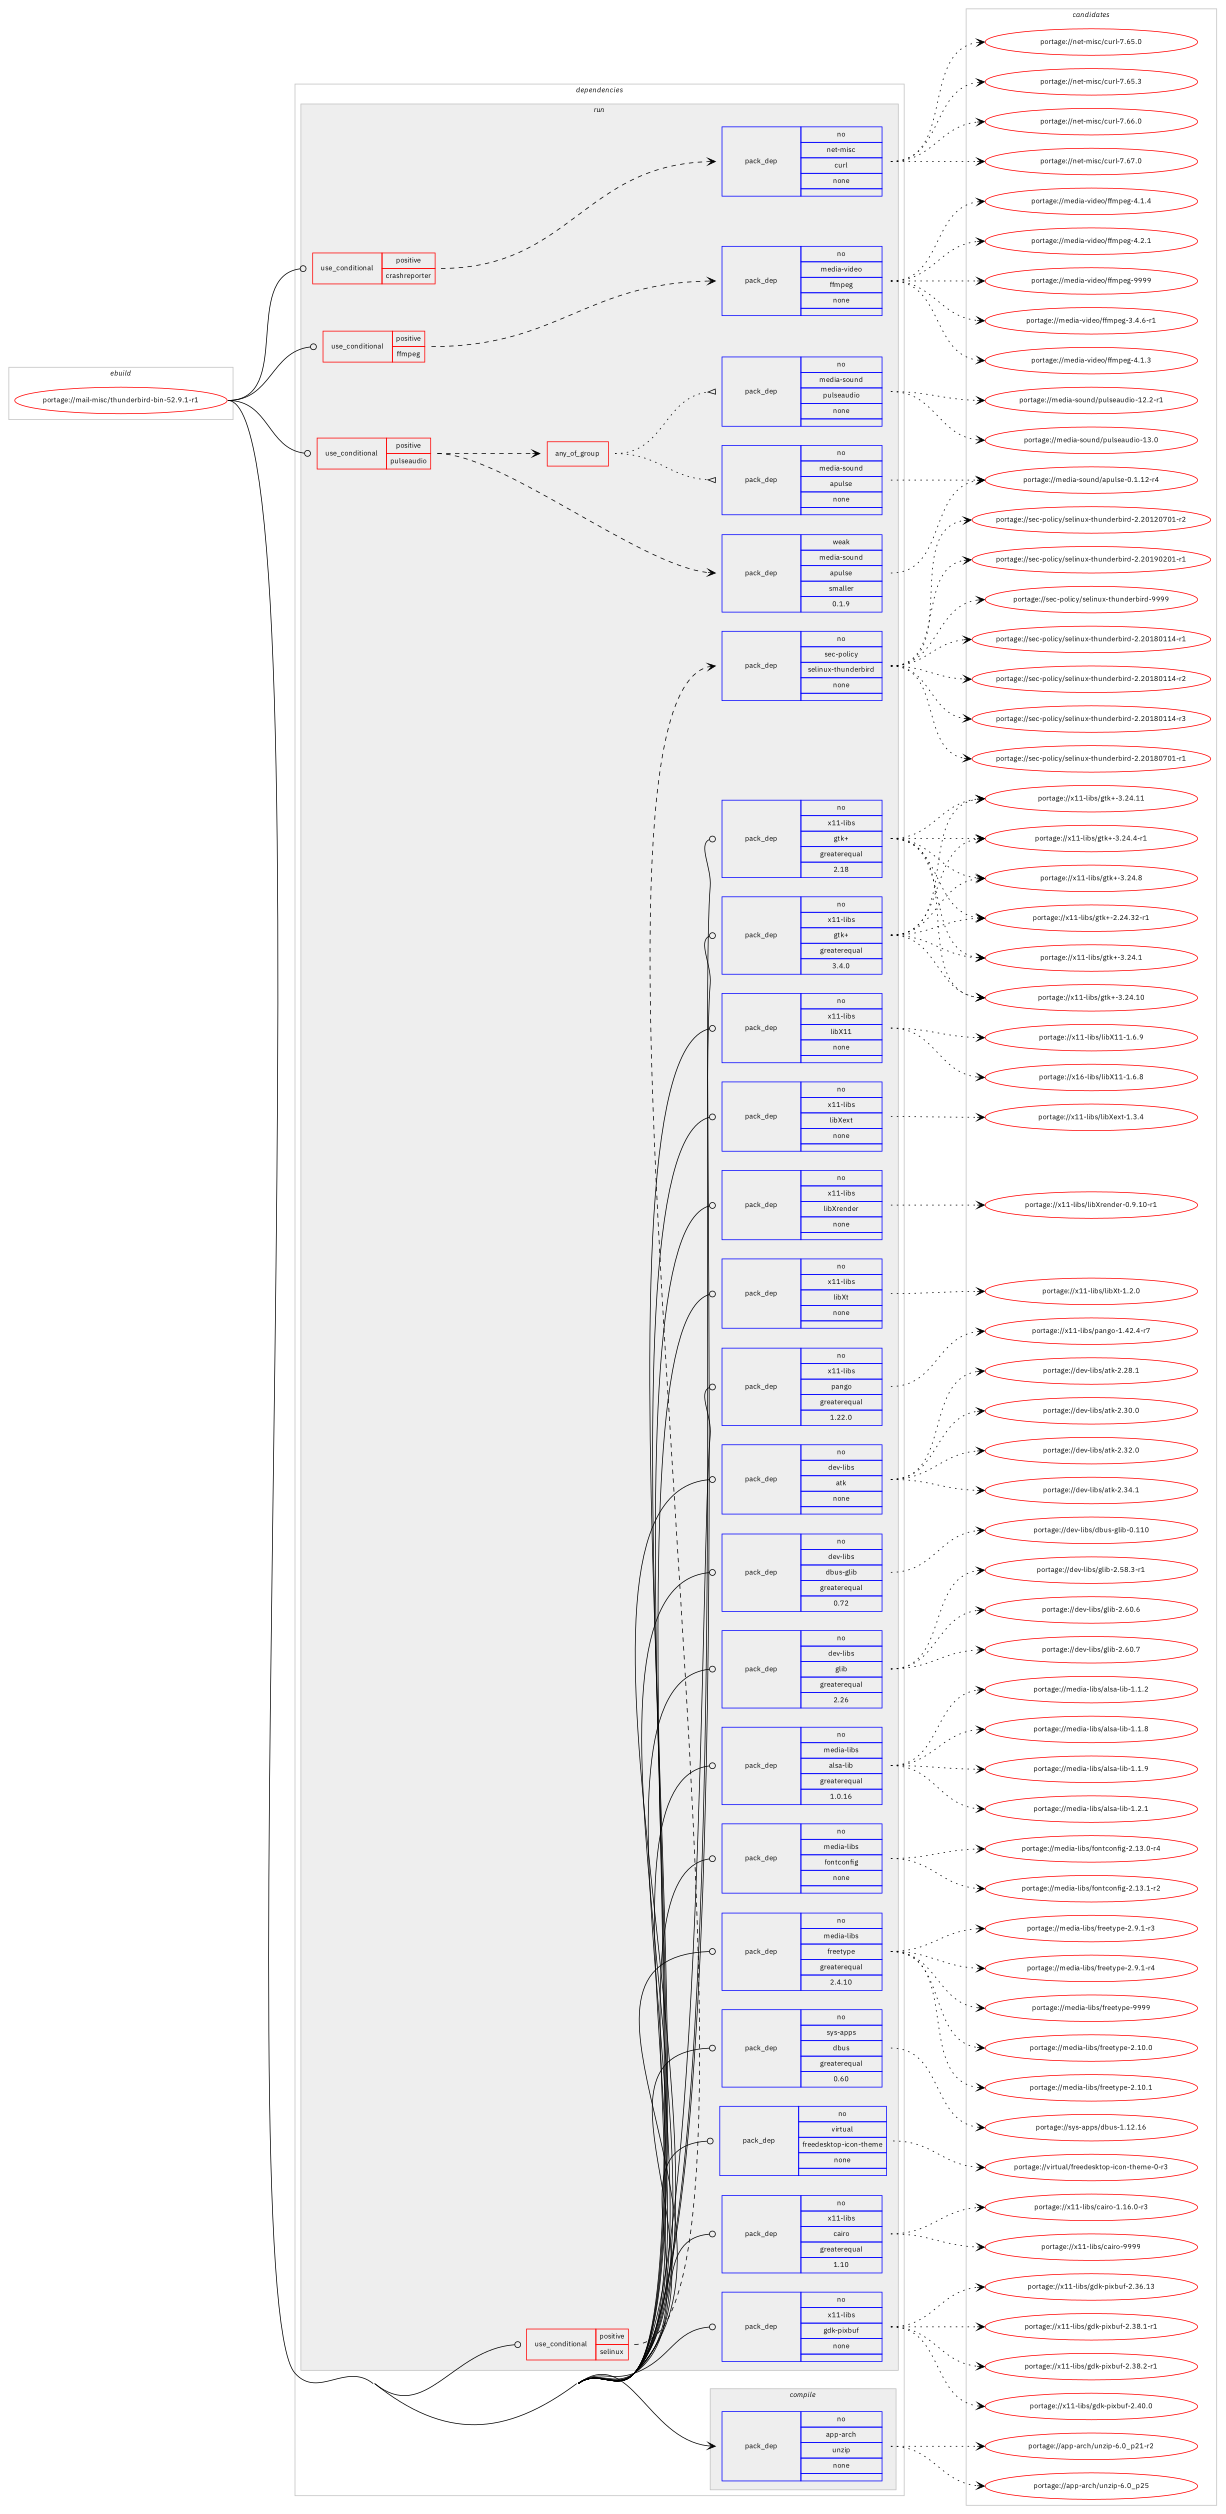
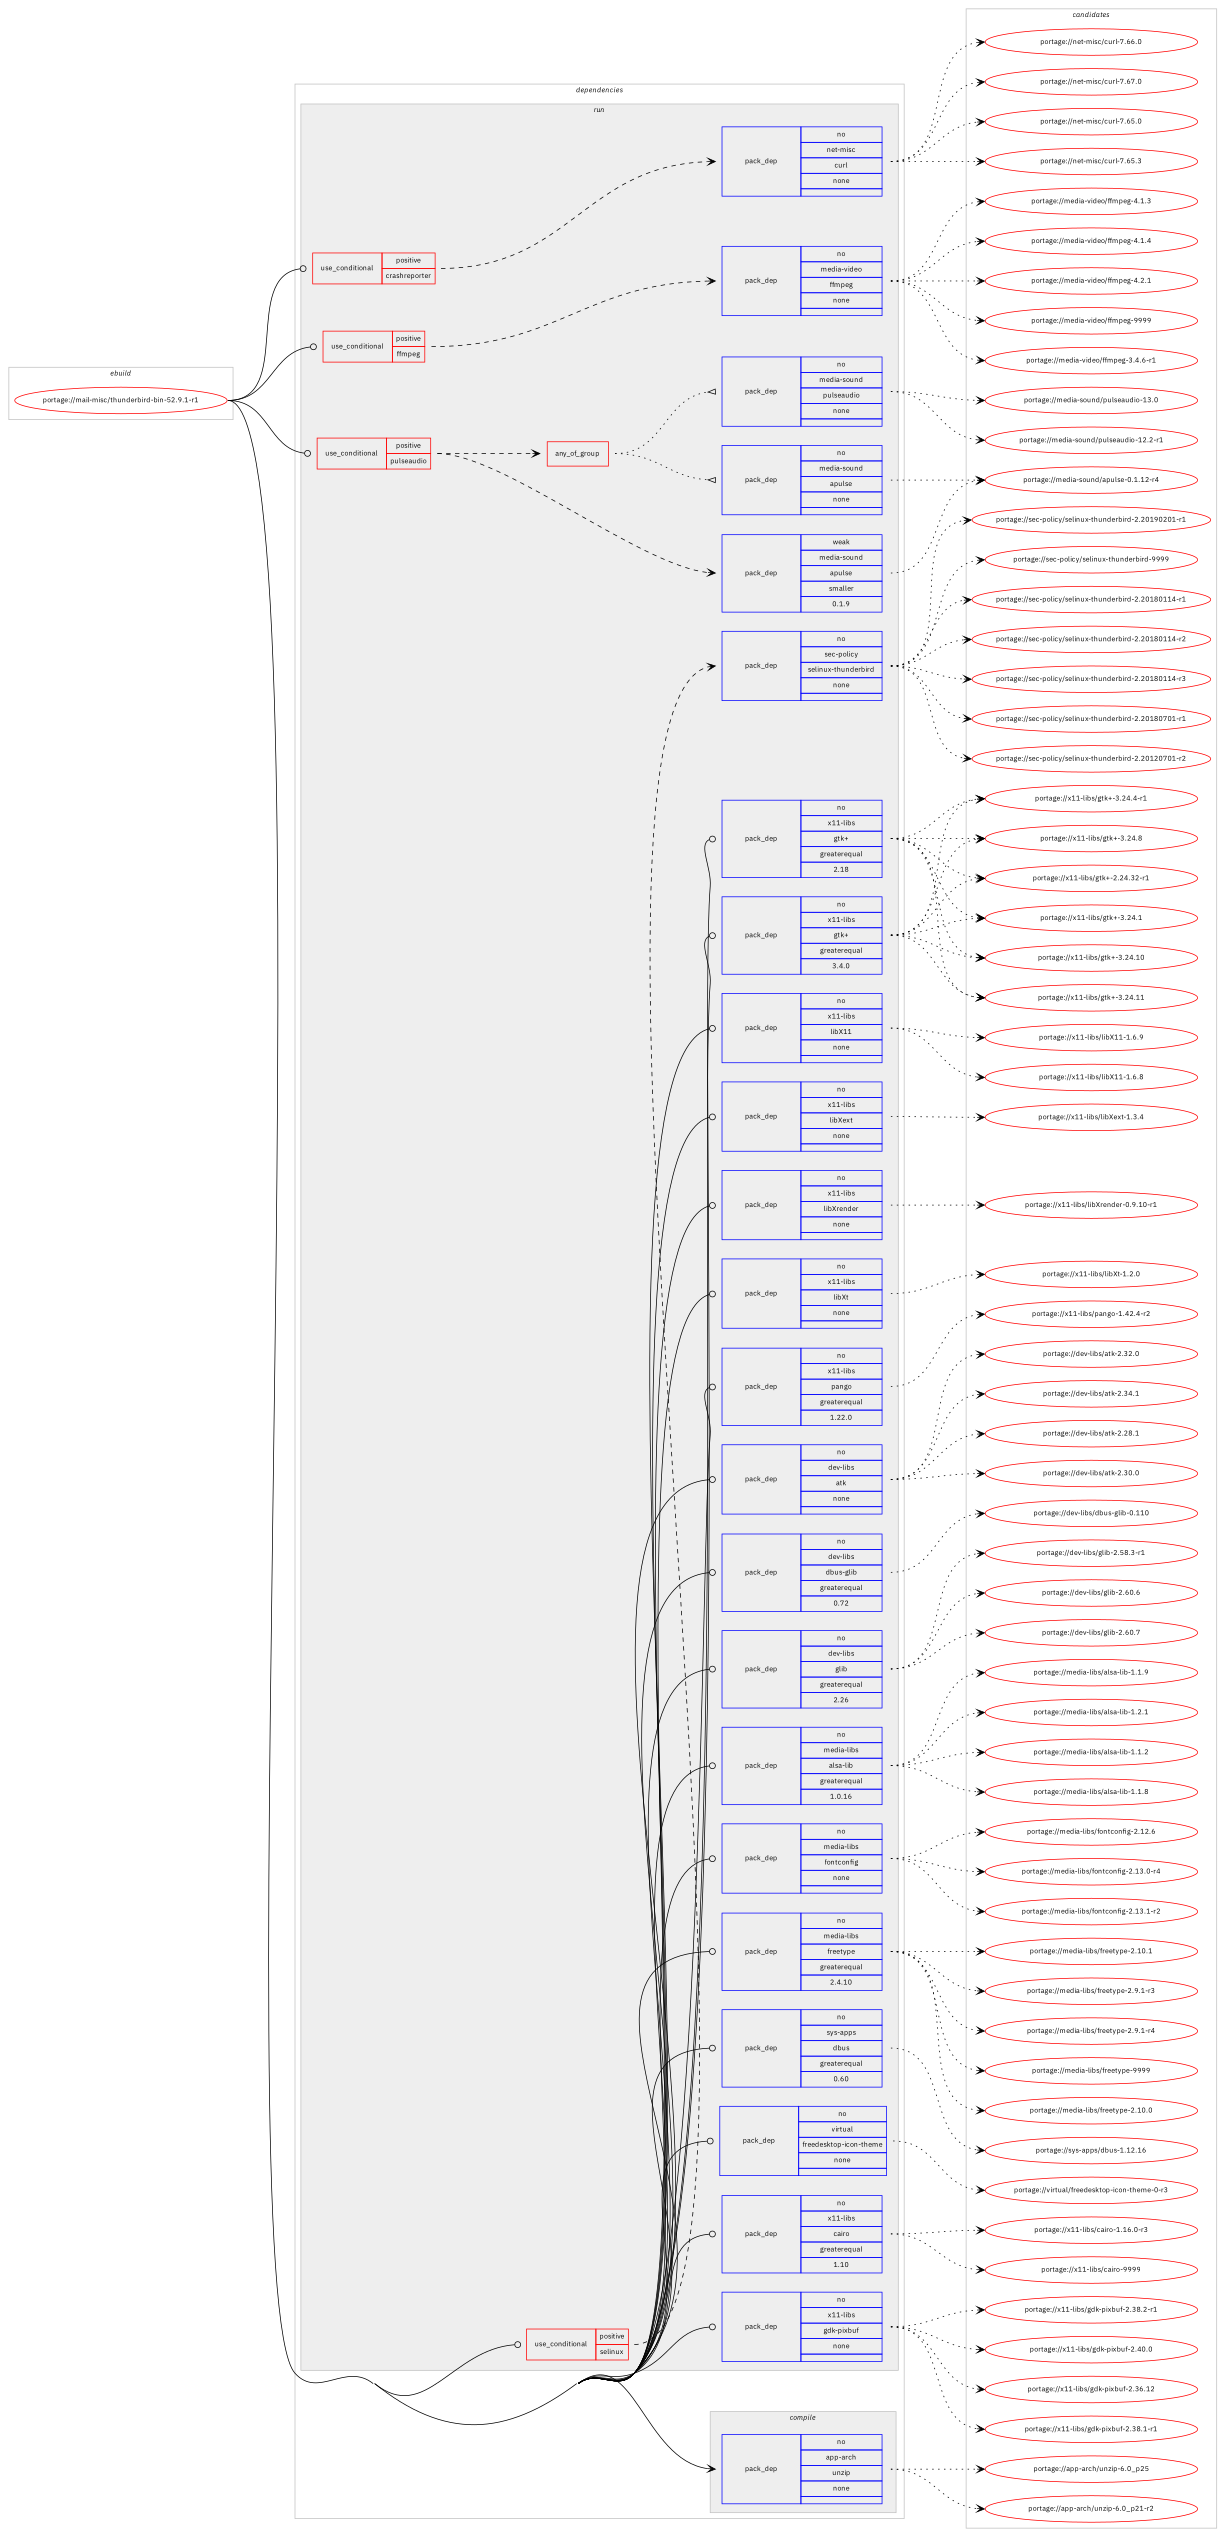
node "portage://x16-libs/libX11-1.6.8": label "portage://x16-libs/libX11-1.6.8" -> "portage://x11-libs/libX11-1.6.8"
node "portage://x11-libs/pango-1.42.4-r7": label "portage://x11-libs/pango-1.42.4-r7" -> "portage://x11-libs/pango-1.42.4-r2"
node "portage://media-libs/fontconfig-2.12.6": added
node "portage://x11-libs/gdk-pixbuf-2.36.13": label "portage://x11-libs/gdk-pixbuf-2.36.13" -> "portage://x11-libs/gdk-pixbuf-2.36.12"
